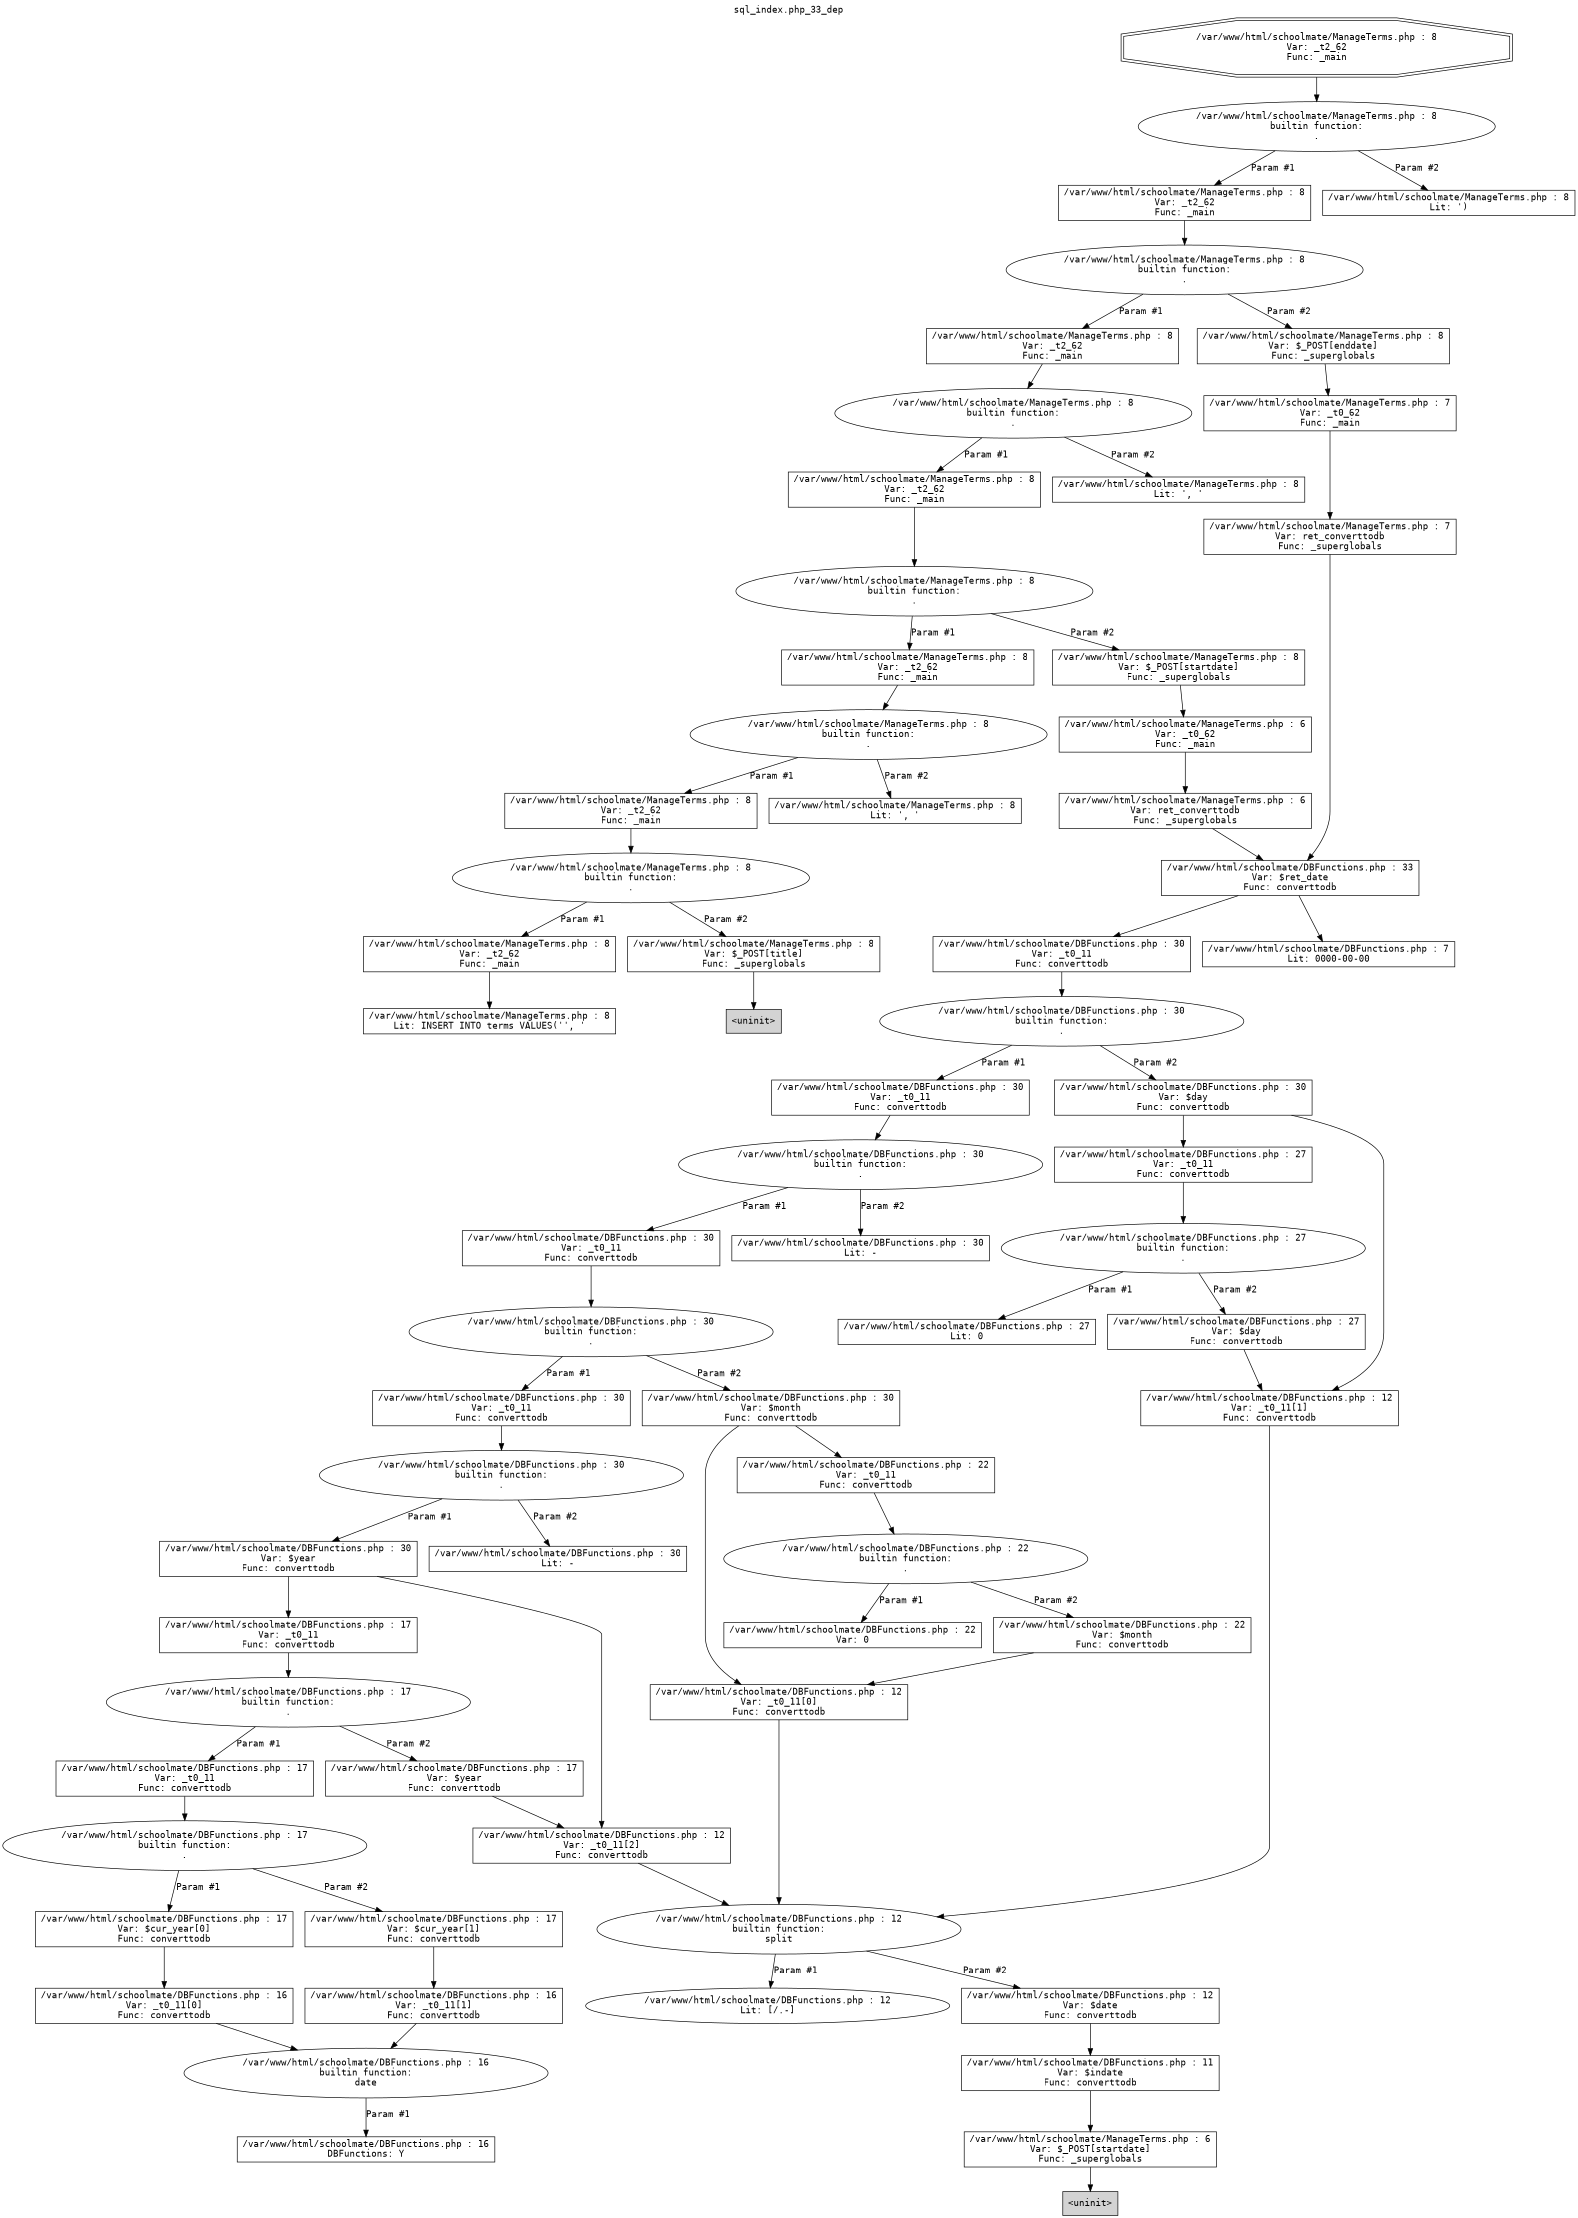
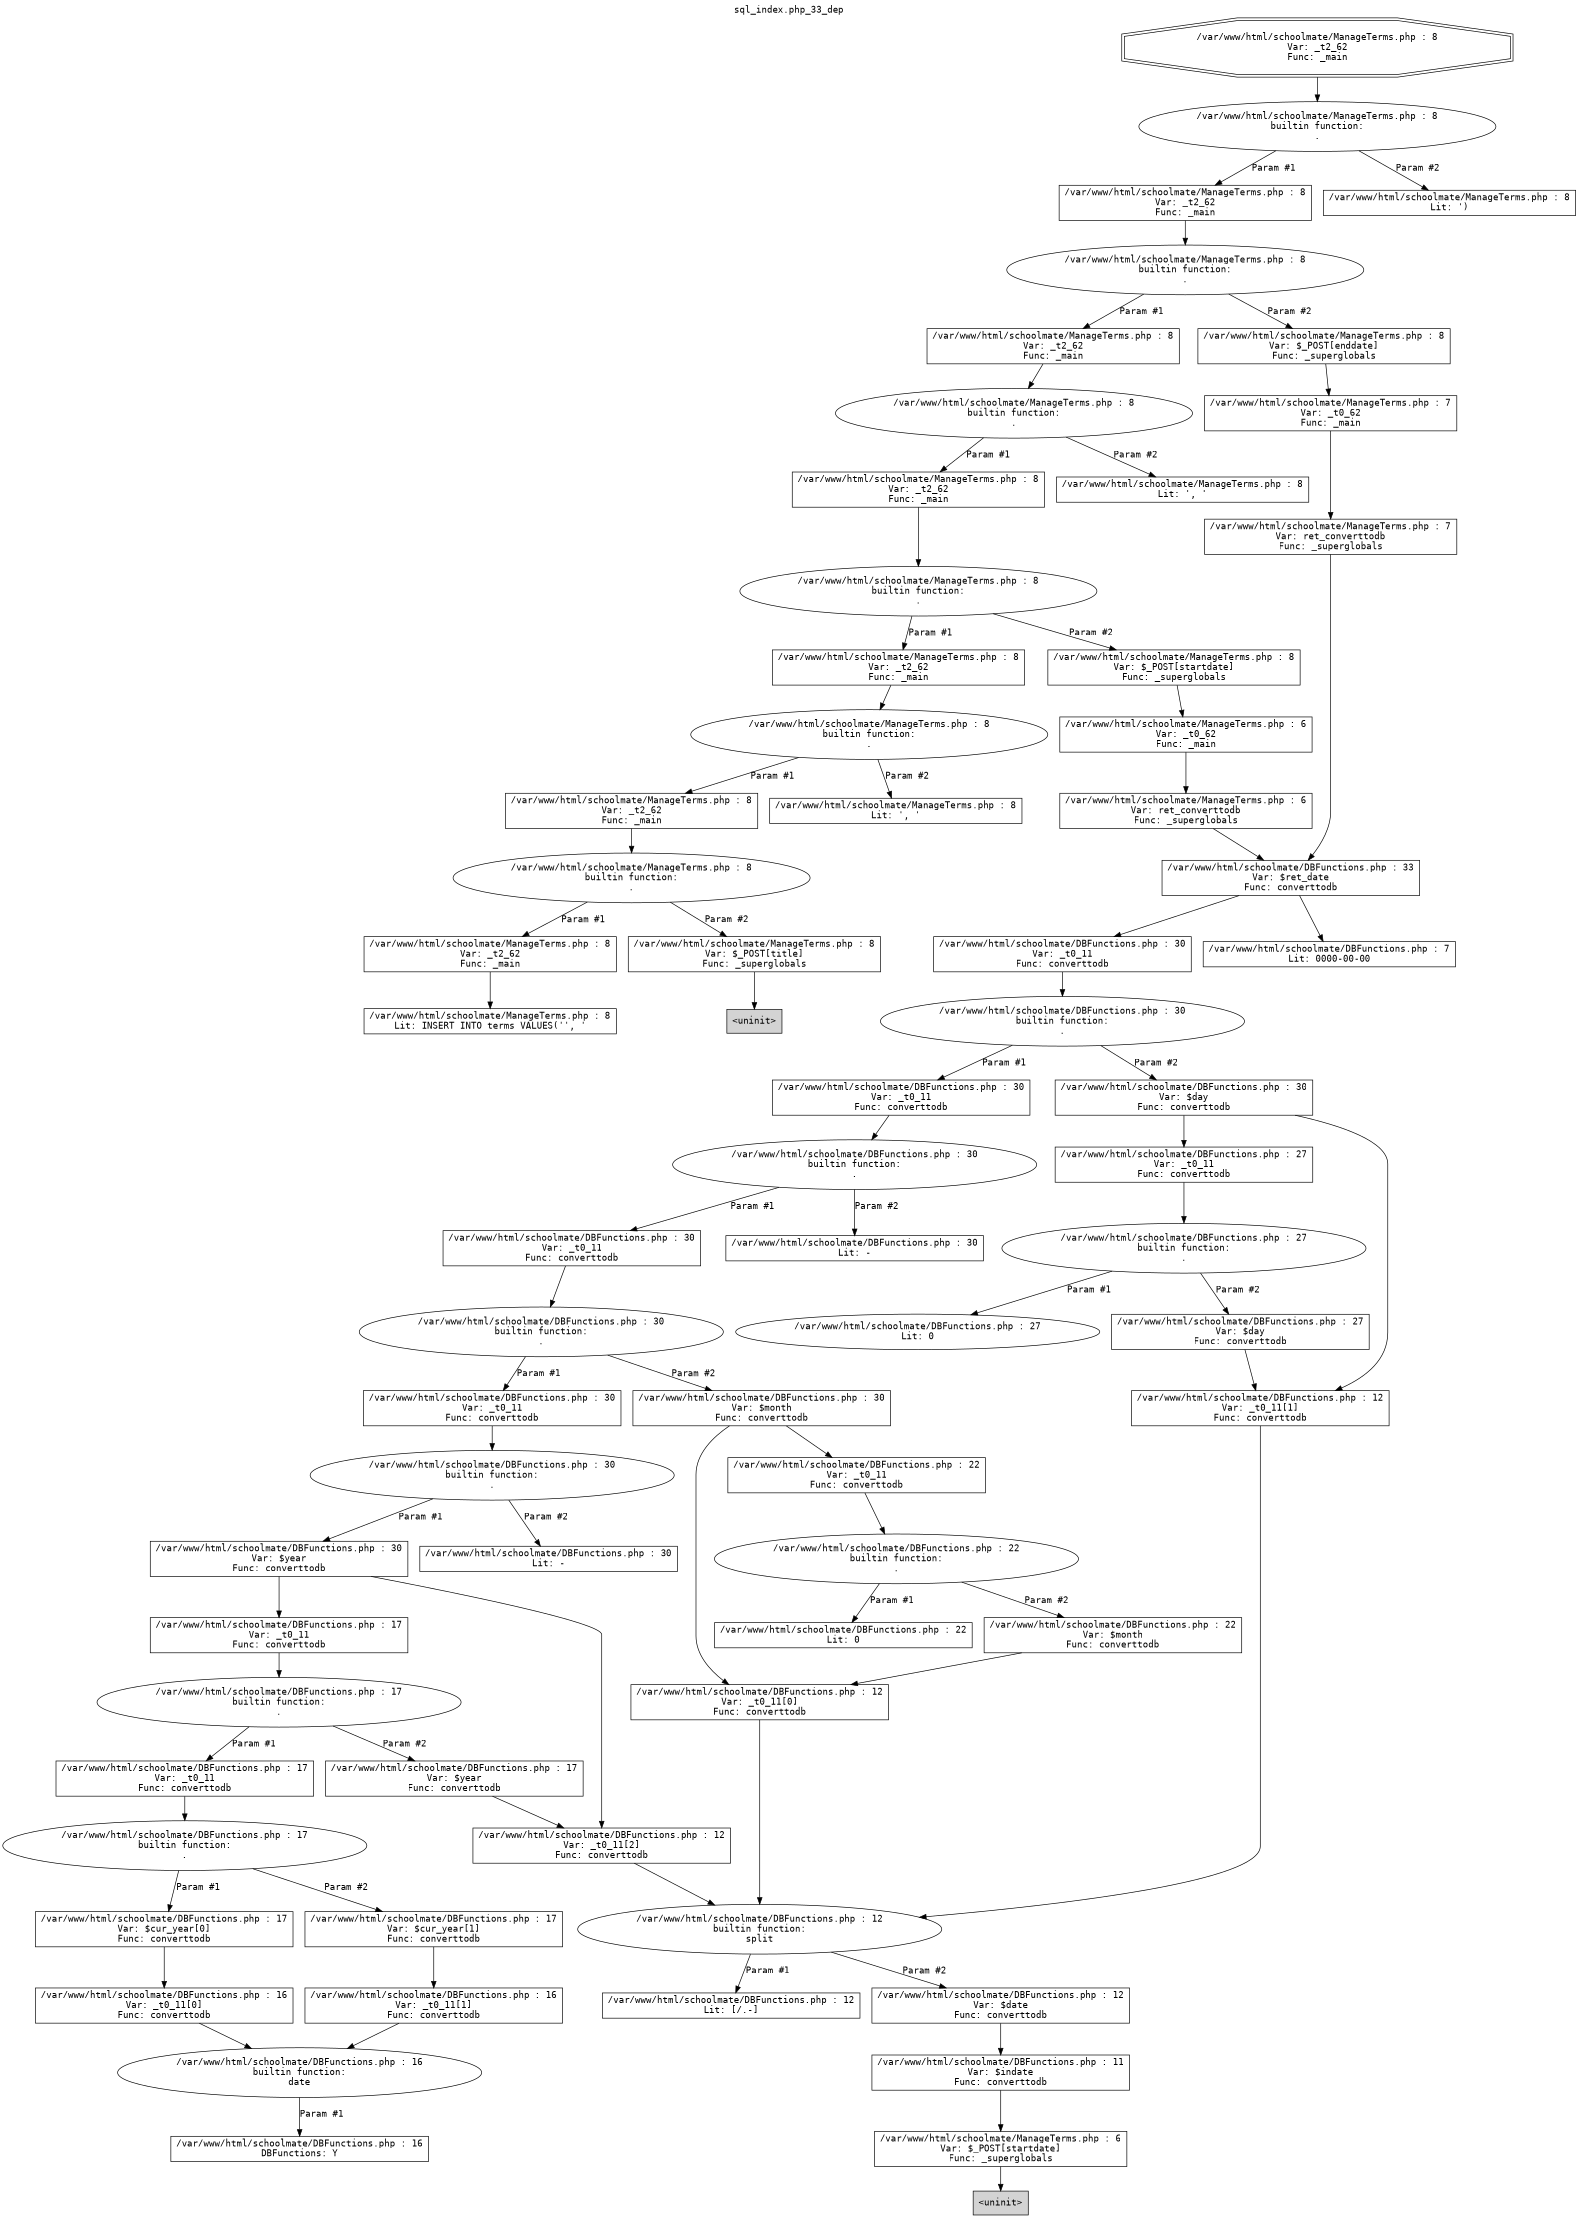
node "/var/www/html/schoolmate/DBFunctions.php : 27 Lit: 0": shape box -> ellipse
node "/var/www/html/schoolmate/DBFunctions.php : 22 Var: 0": label "/var/www/html/schoolmate/DBFunctions.php : 22 Var: 0" -> "/var/www/html/schoolmate/DBFunctions.php : 22 Lit: 0"
node "/var/www/html/schoolmate/DBFunctions.php : 12 Lit: [/.-]": shape ellipse -> box
